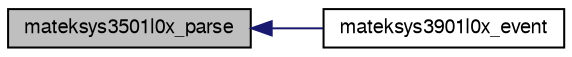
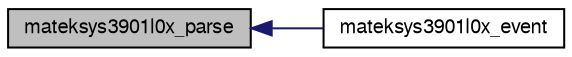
node "mateksys3501l0x_parse": label "mateksys3501l0x_parse" -> "mateksys3901l0x_parse"
